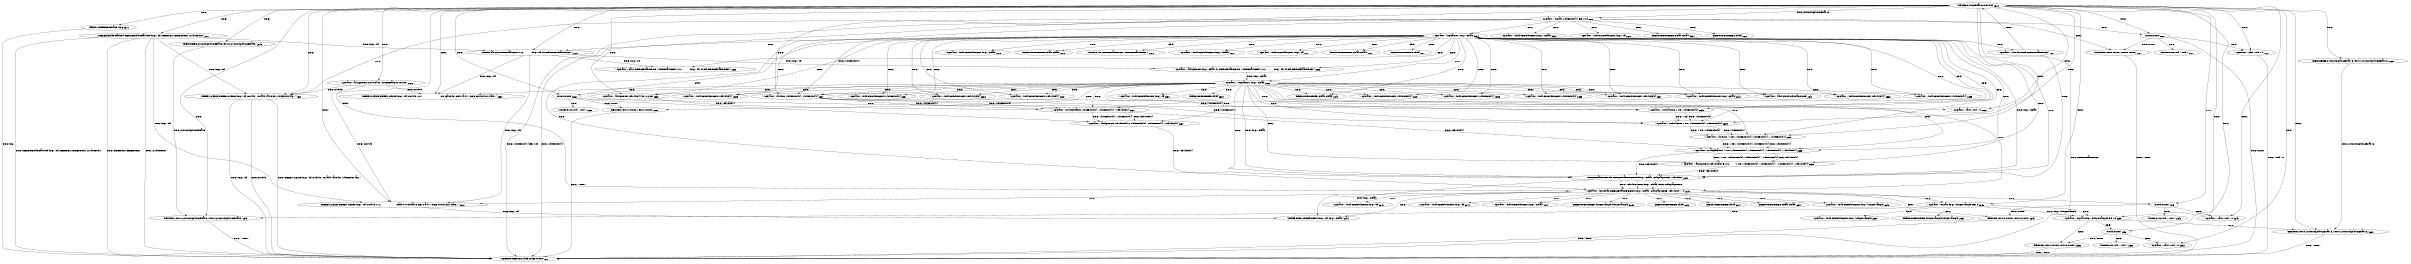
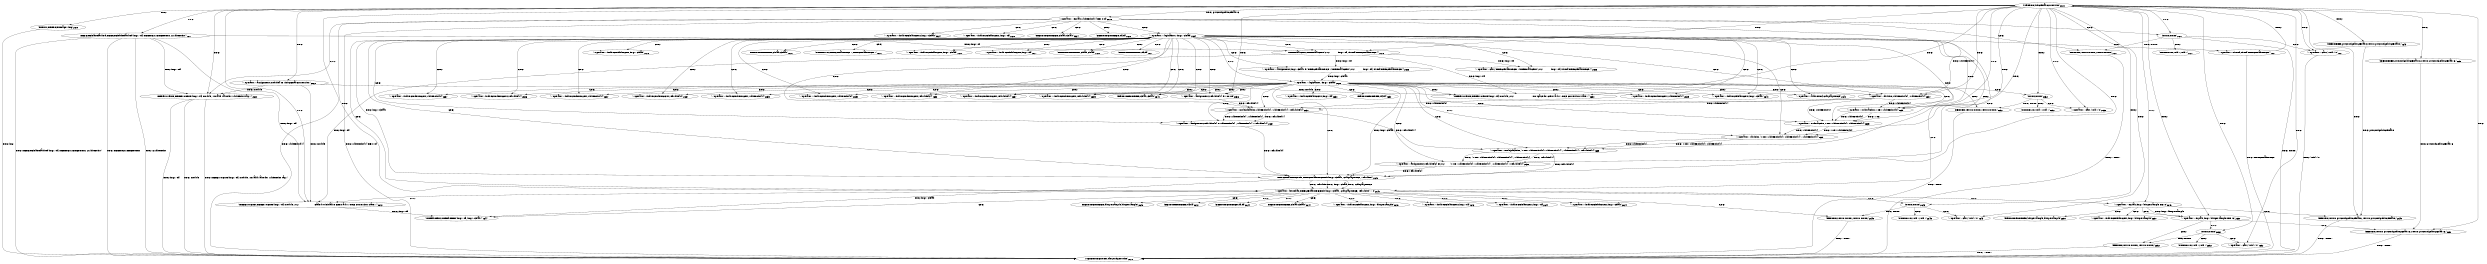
edge "(METHOD,initCIELabConversion)" -> "(<operator>.subtraction,1.0F - whitePoint[0])": added, label "DDG:"
